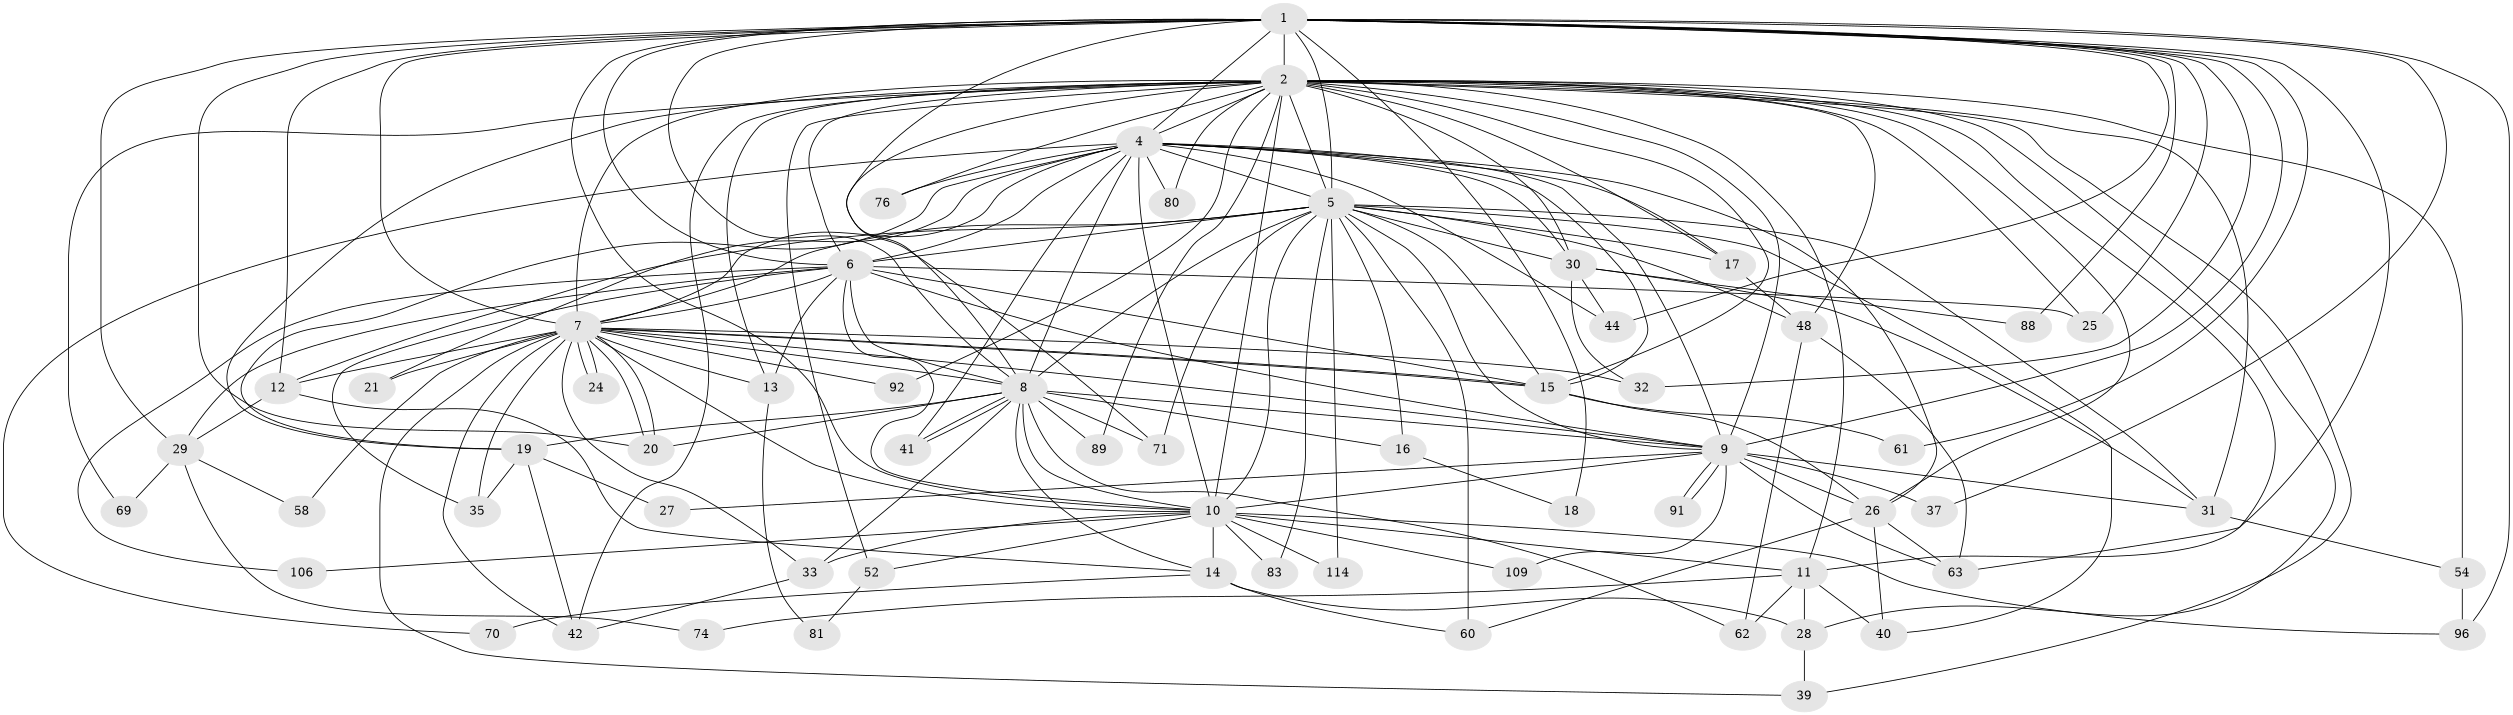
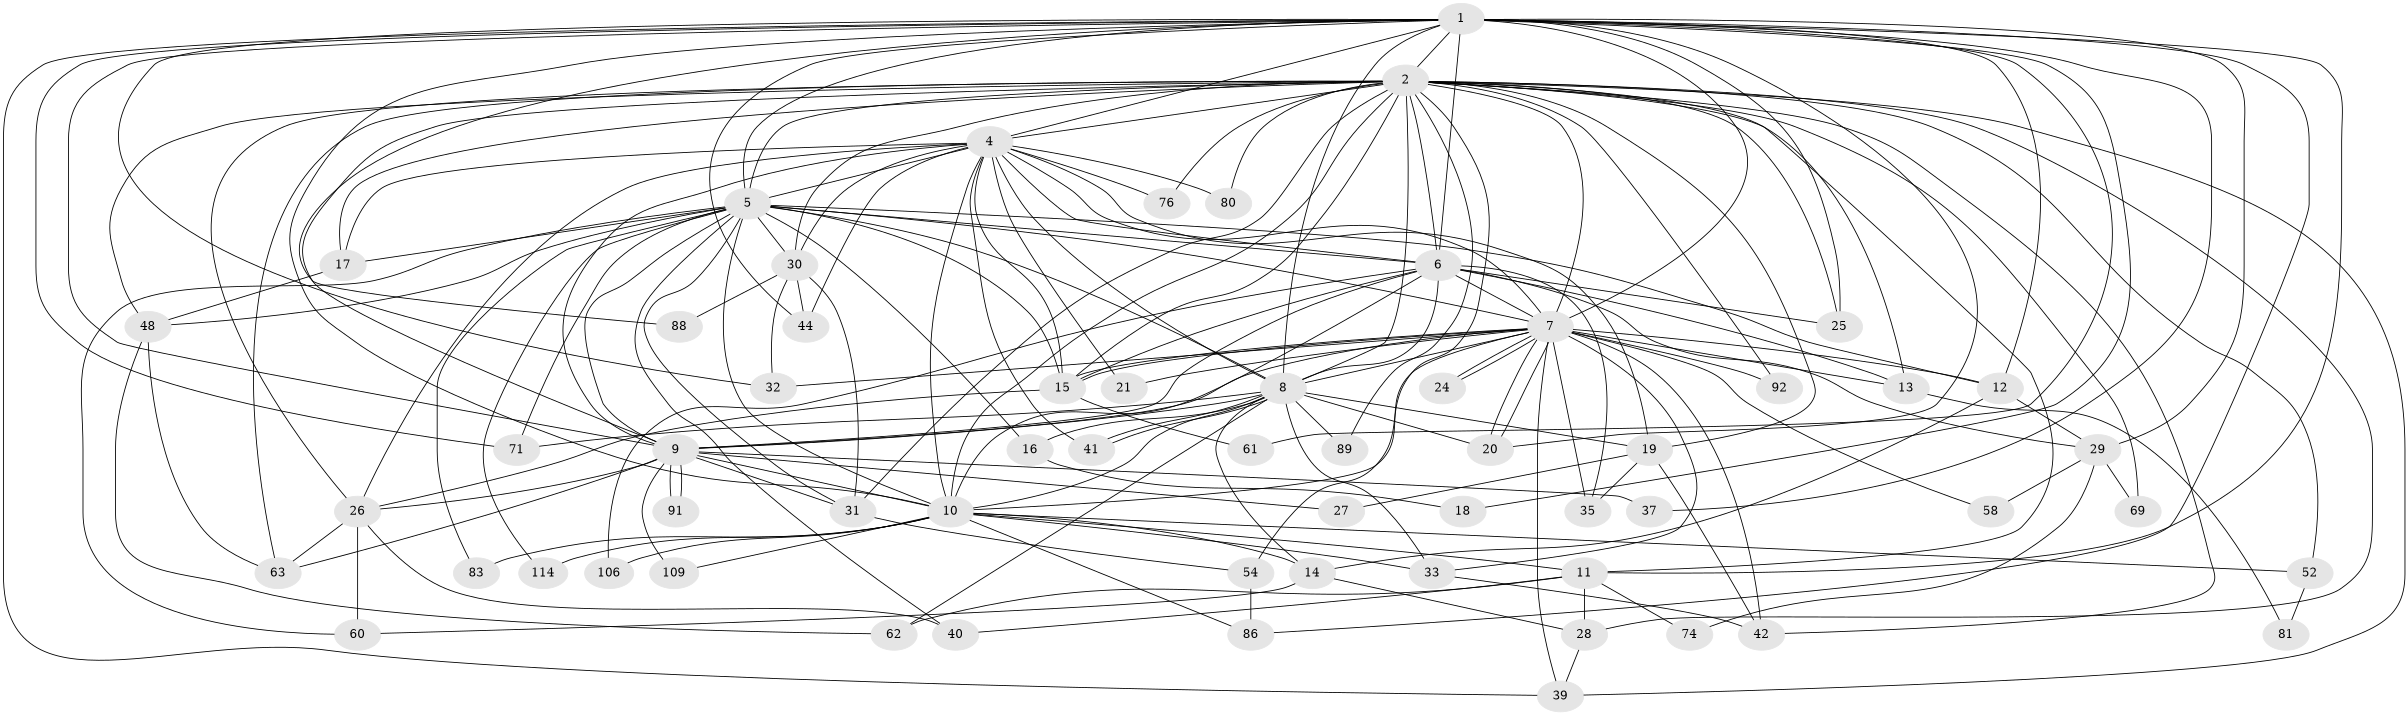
edge "1" -- "39": added
node "70": removed
node "96": label "96" -> "86"
